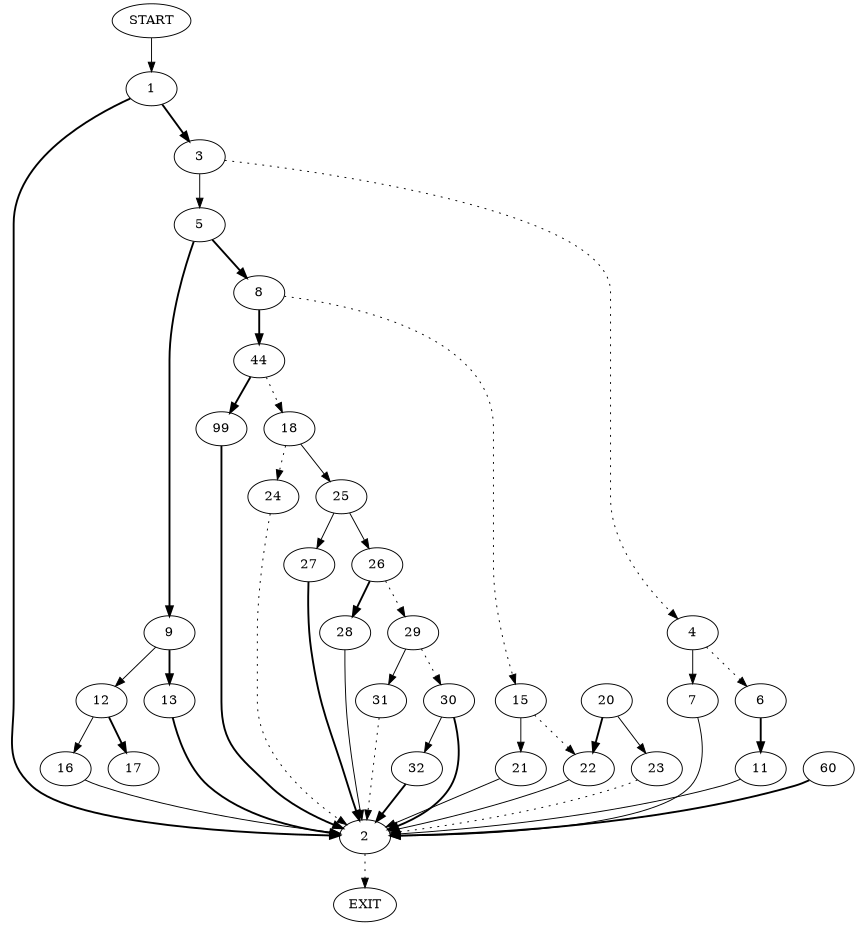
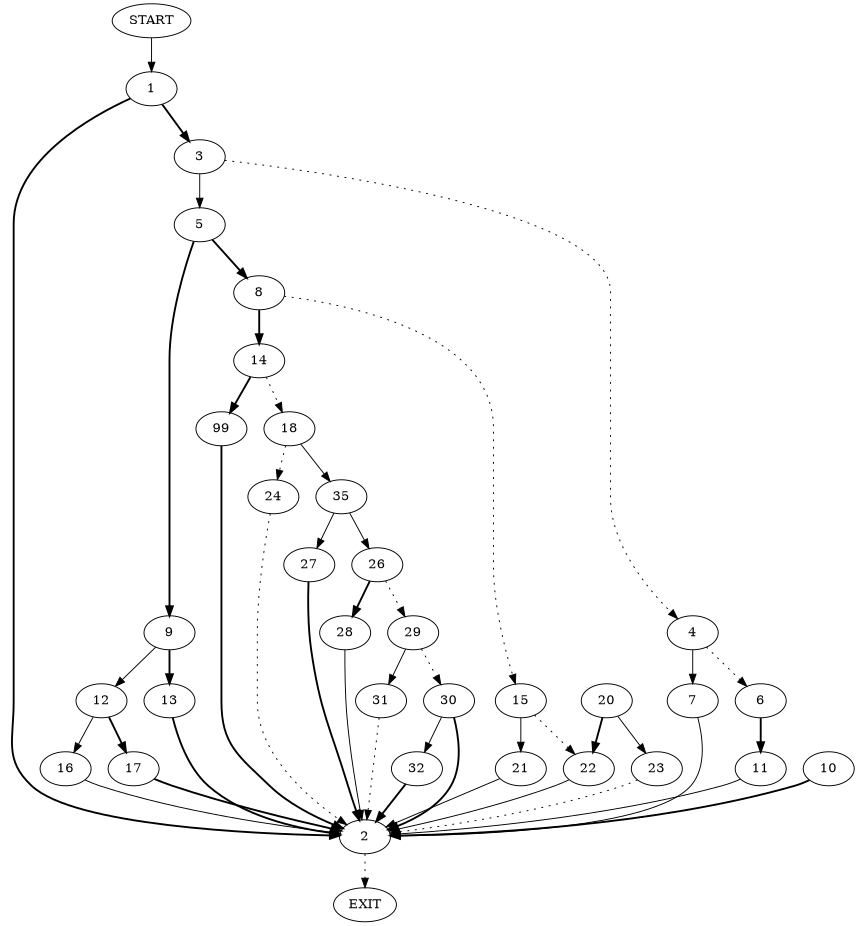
node "44": label "44" -> "14"
node "25": label "25" -> "35"
node "60": label "60" -> "10"
edge "17" -> "2": added
